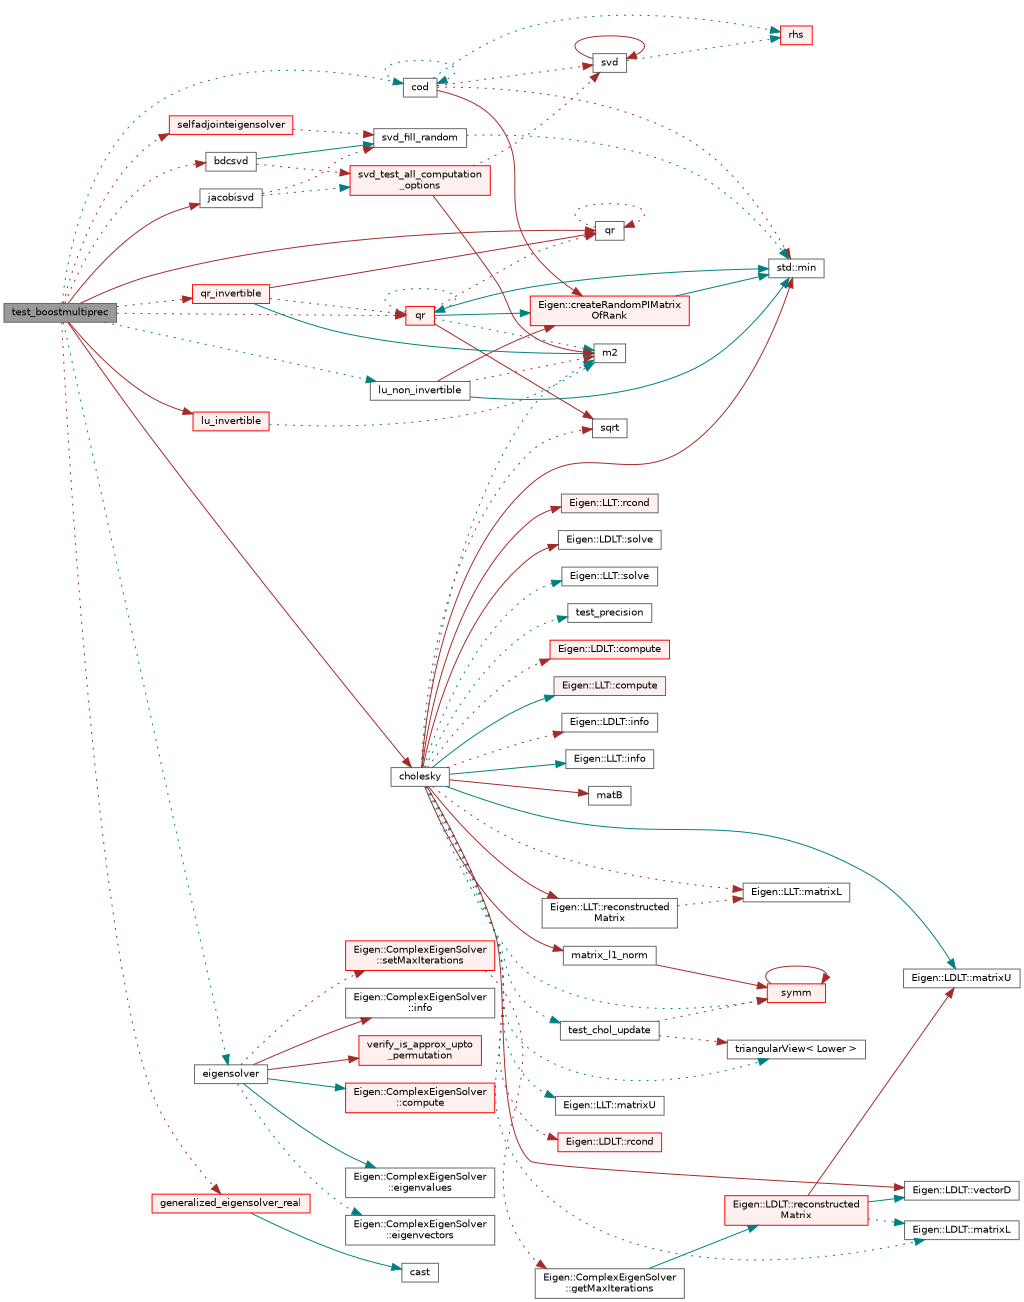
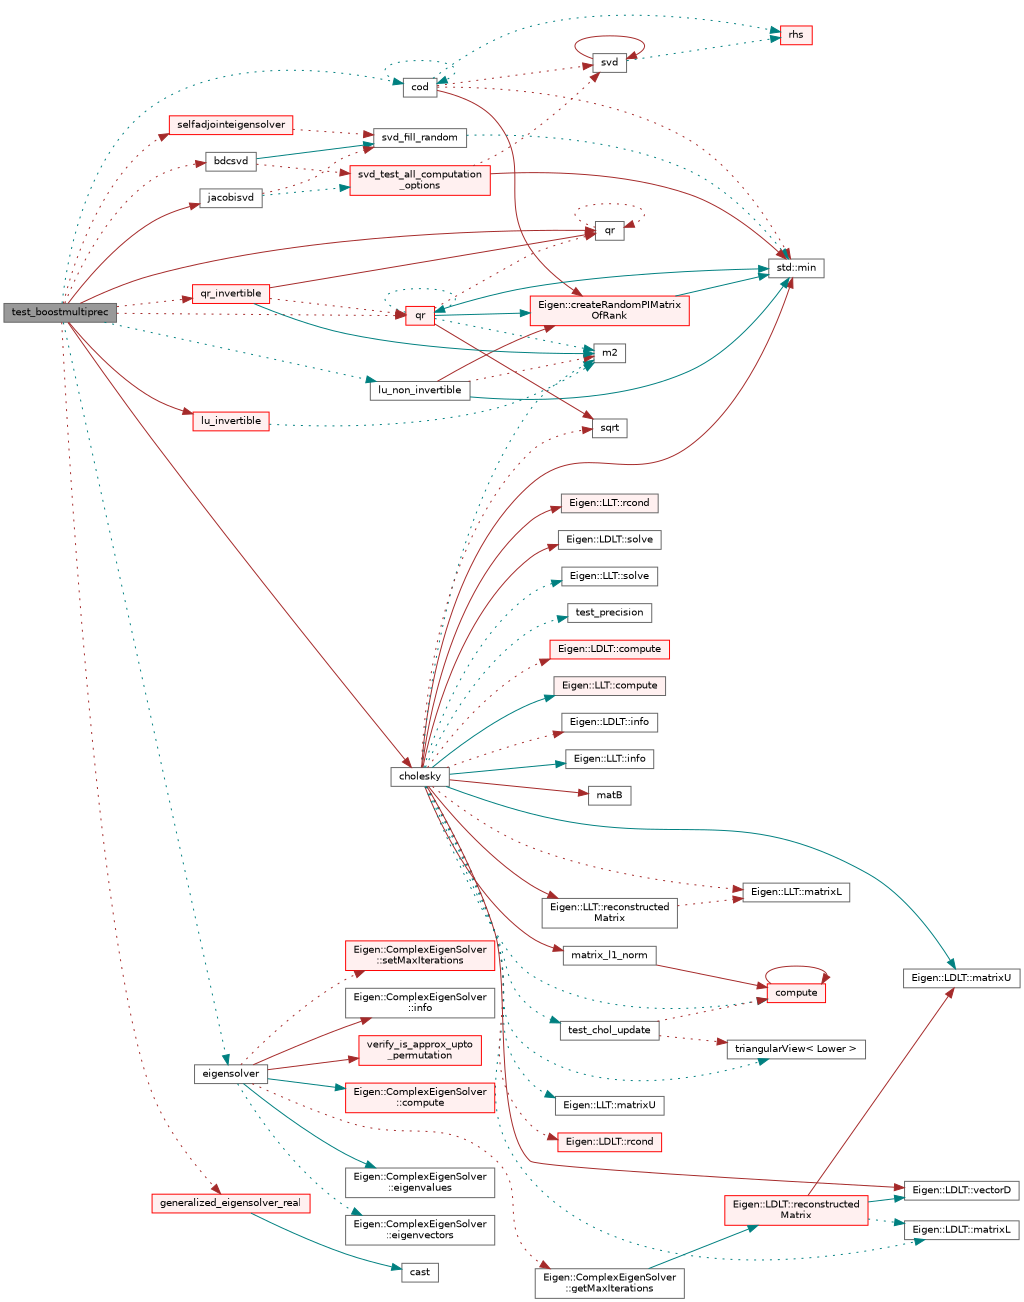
edge "svd_test_all_computation _options" -> "m2": now "svd_test_all_computation _options" -> "std::min"
node "symm": label "symm" -> "compute"
edge "Eigen::ComplexEigenSolver ::setMaxIterations" -> "Eigen::ComplexEigenSolver ::getMaxIterations": now "eigensolver" -> "Eigen::ComplexEigenSolver ::getMaxIterations"
